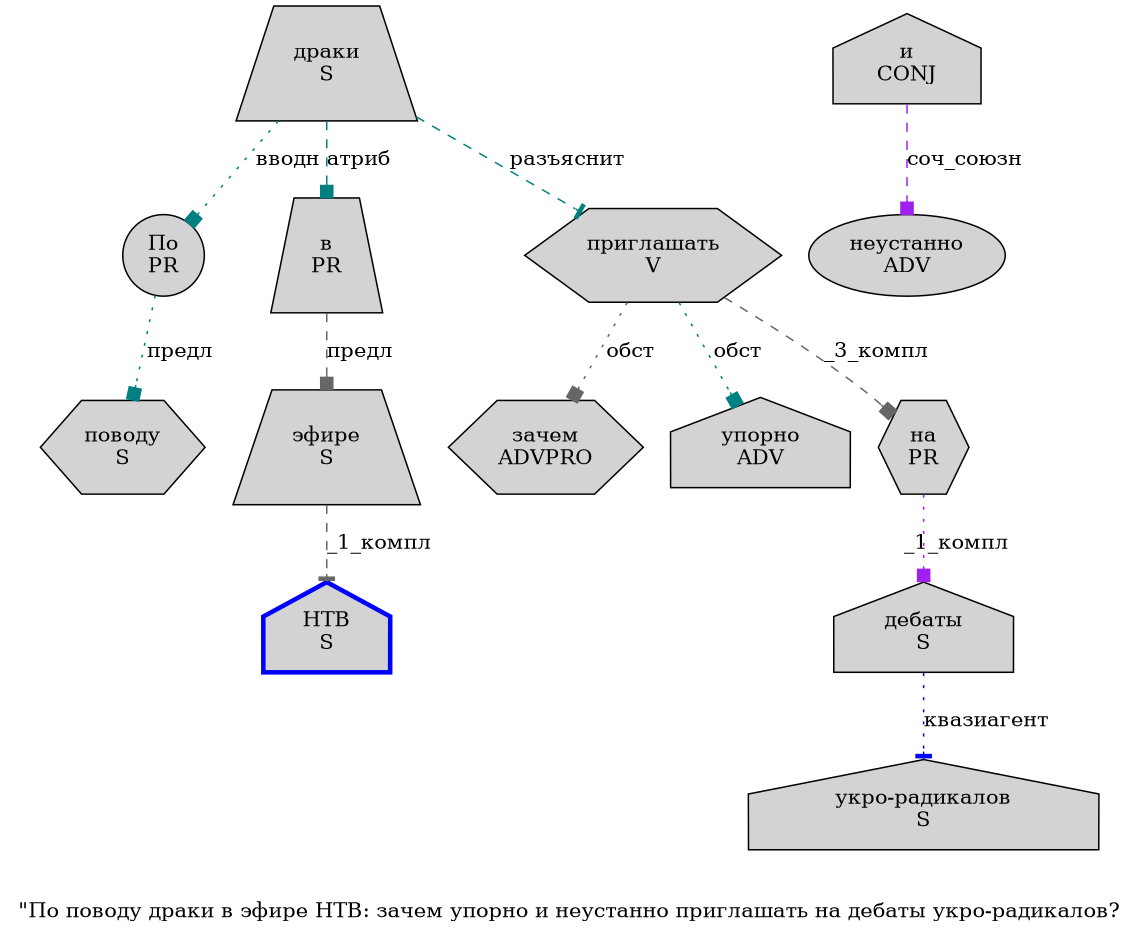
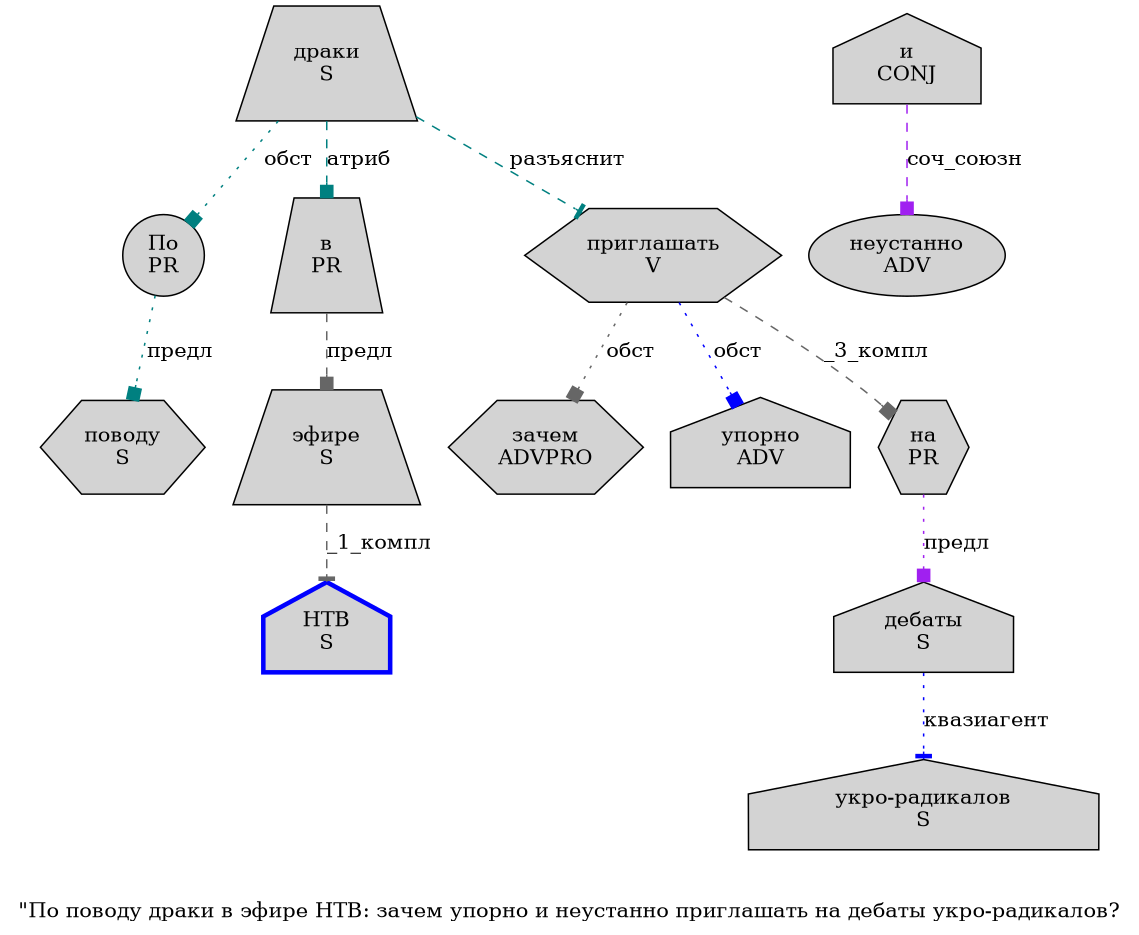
edge "драки S" -> "По PR": label "вводн" -> "обст"
edge "приглашать V" -> "упорно ADV": color teal -> blue
edge "на PR" -> "дебаты S": label "_1_компл" -> "предл"
